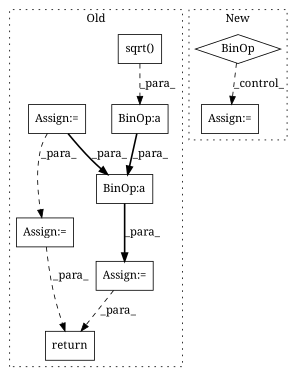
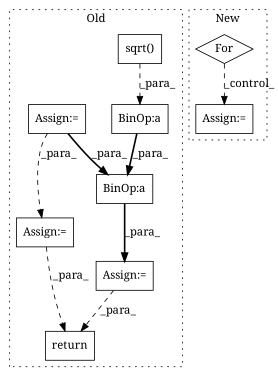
node "BinOp": label "BinOp" -> "For"
